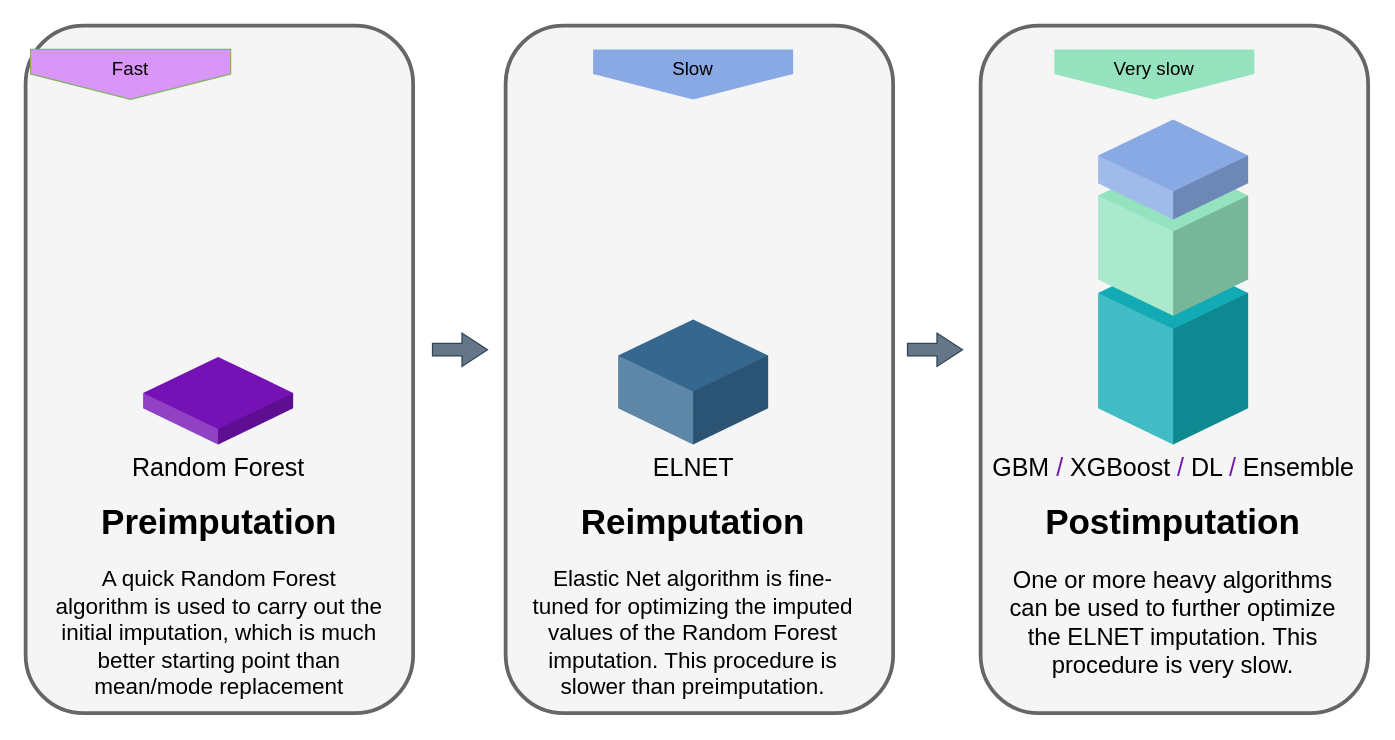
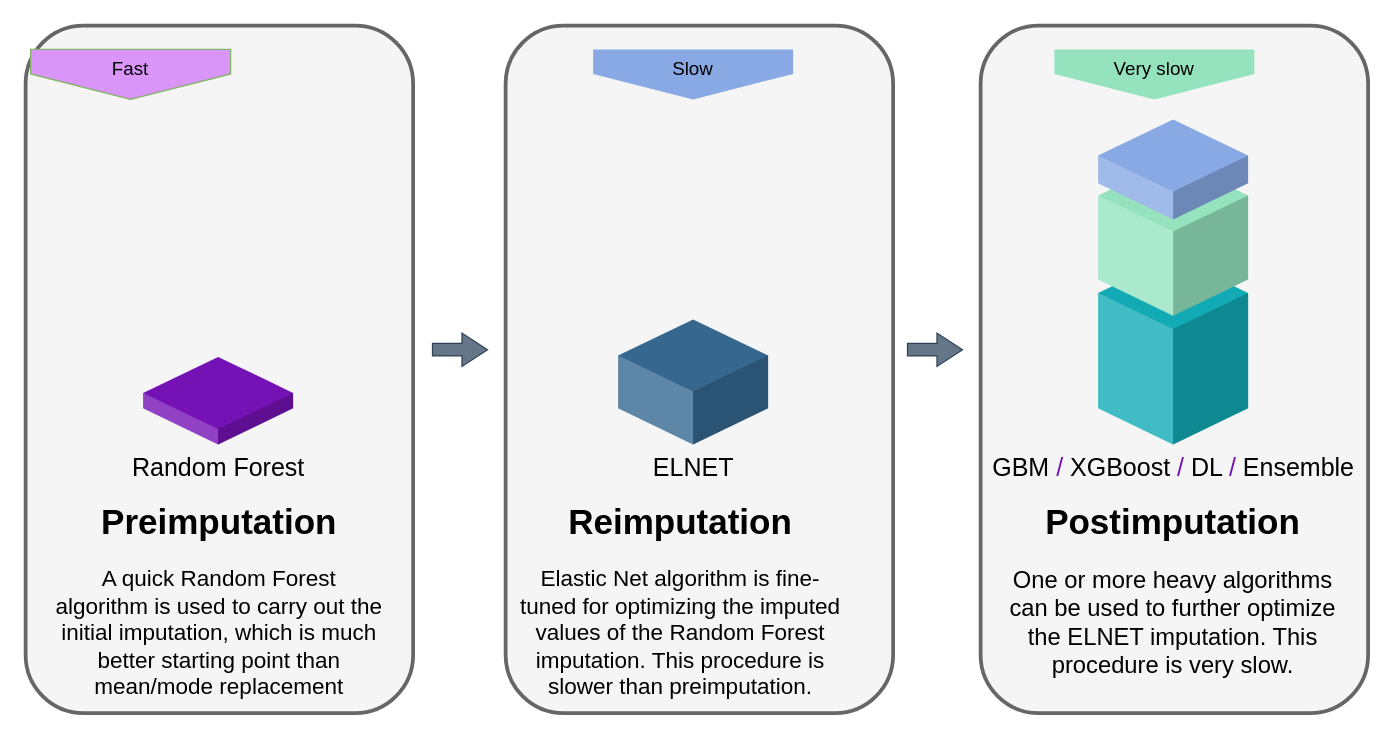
node "ReimputationElastic Net algorithm is fine-tuned for optimizing the imputed values of the Random Forest imputation. This procedure is slower than preimputation.": moved (693, 600) -> (681, 600)
